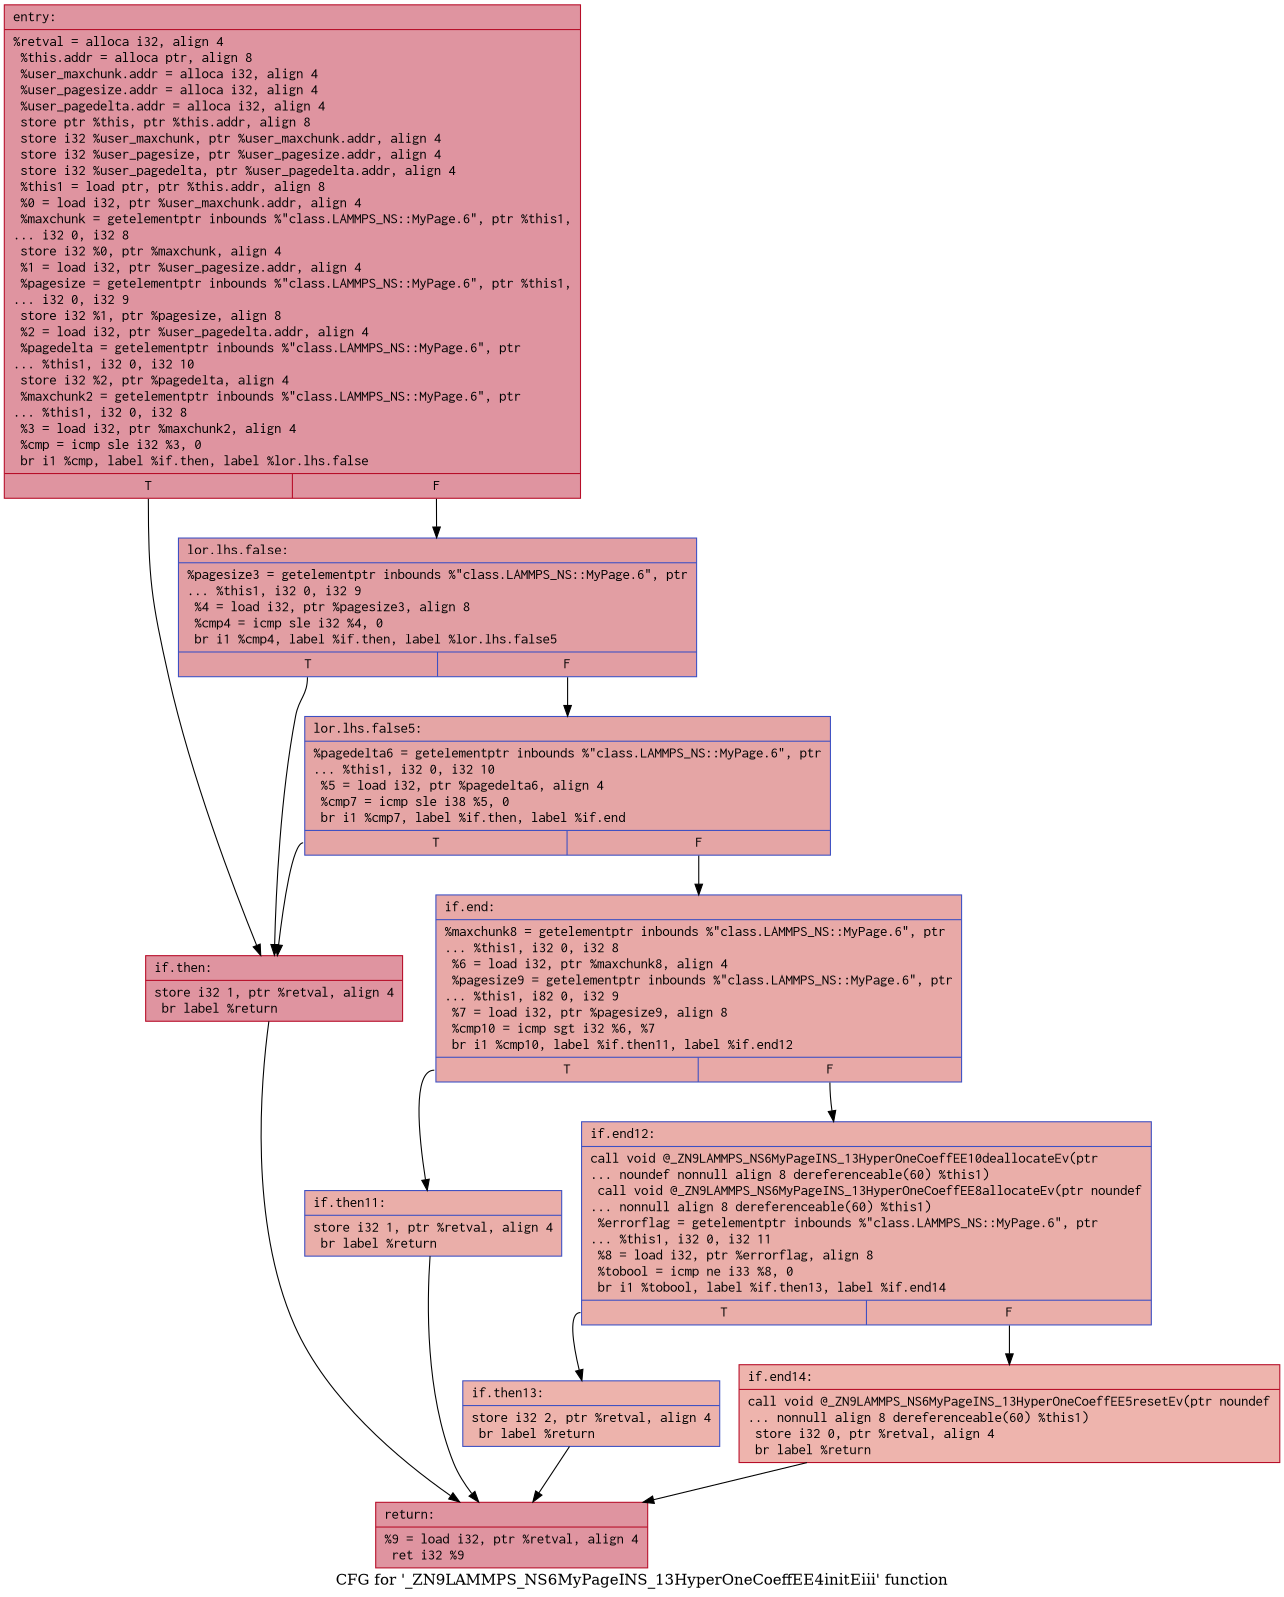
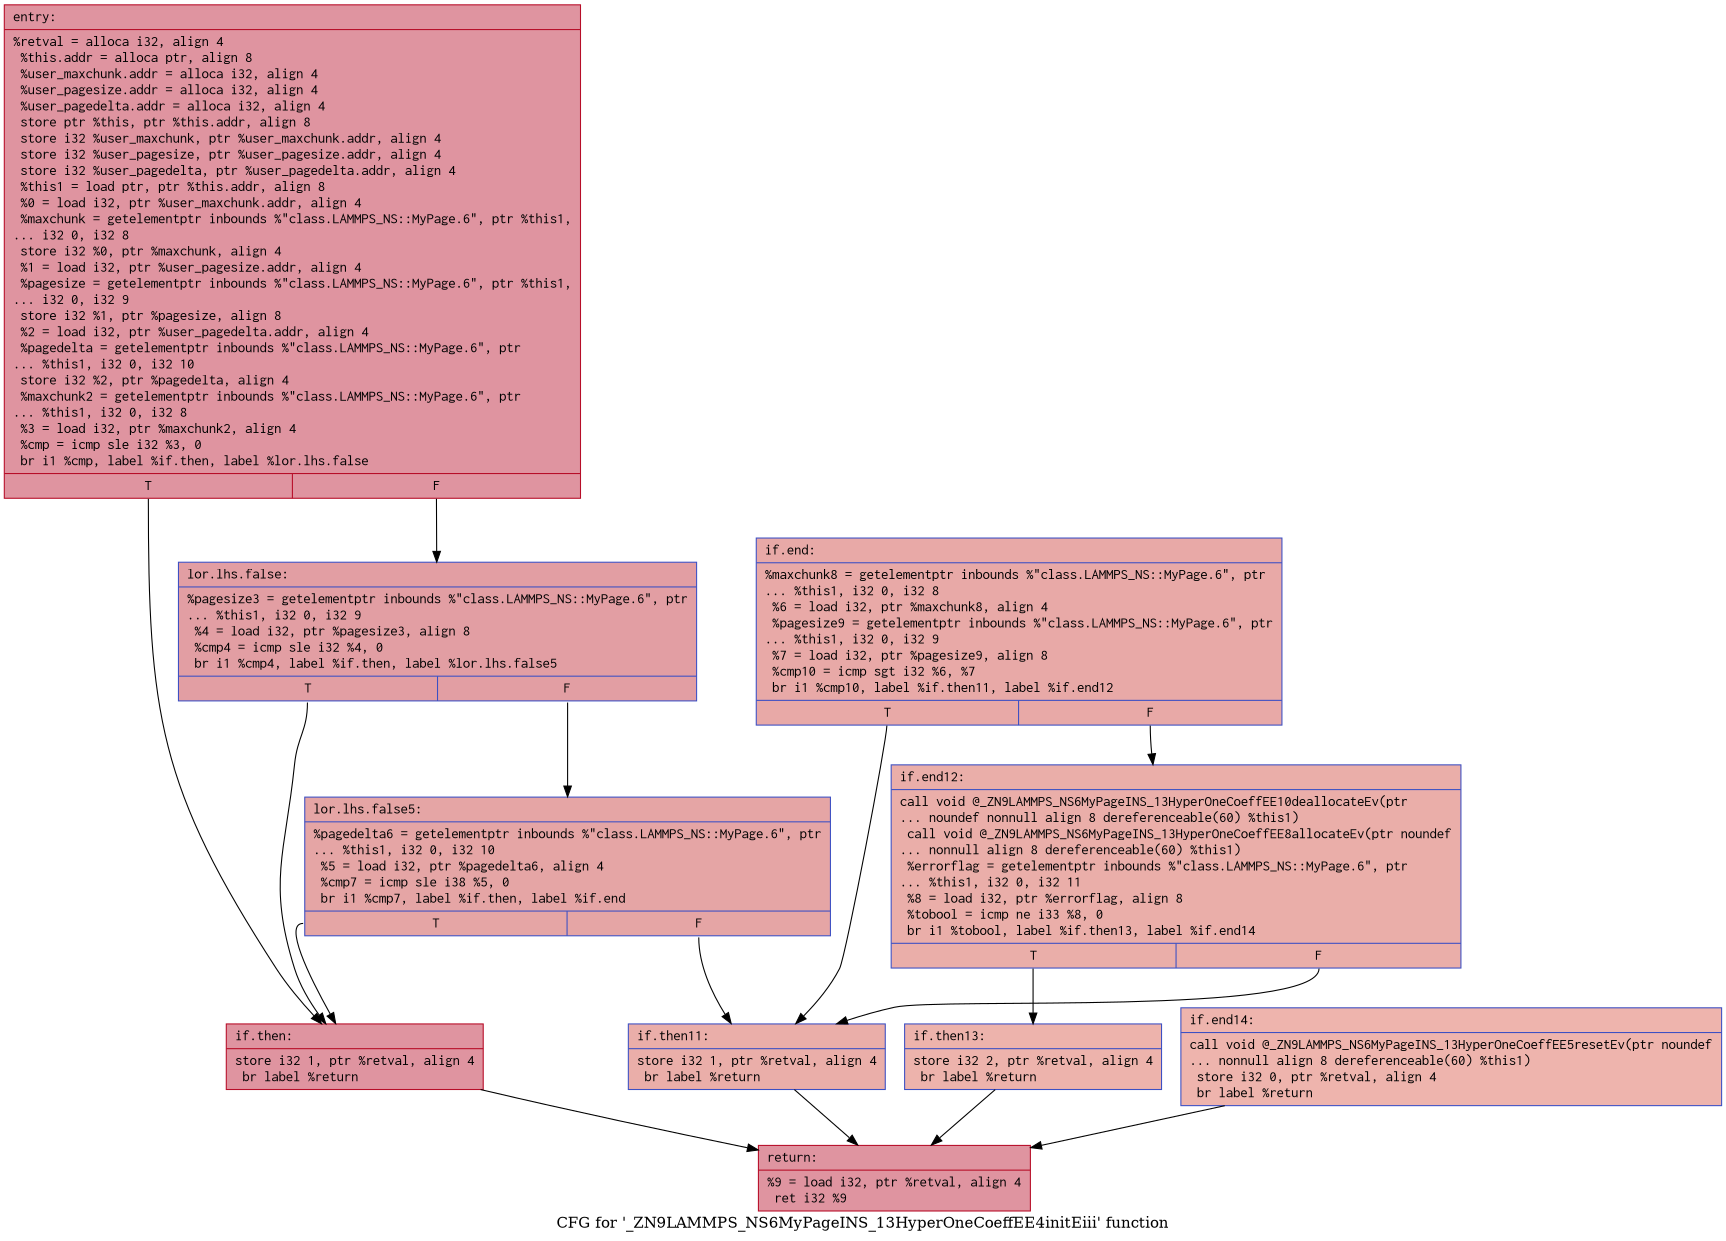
edge "lor.lhs.false5:" -> "if.end:": now "lor.lhs.false5:" -> "if.then11:"
node "if.end:": text "... %this1, i82 0, i32 9" -> "... %this1, i32 0, i32 9"
edge "if.end12:" -> "if.end14:": now "if.end12:" -> "if.then11:"
node "if.end14:": color #b70d28ff -> #3d50c3ff
